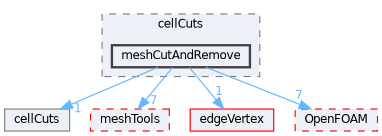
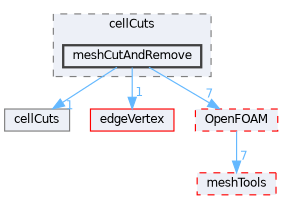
edge "meshCutAndRemove" -> "meshTools": now "OpenFOAM" -> "meshTools"
